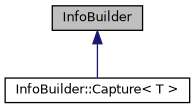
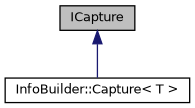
node "InfoBuilder": label "InfoBuilder" -> "ICapture"
